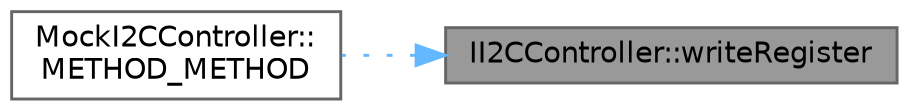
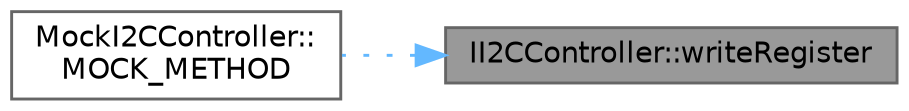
node "MockI2CController:: METHOD_METHOD": label "MockI2CController:: METHOD_METHOD" -> "MockI2CController:: MOCK_METHOD"
